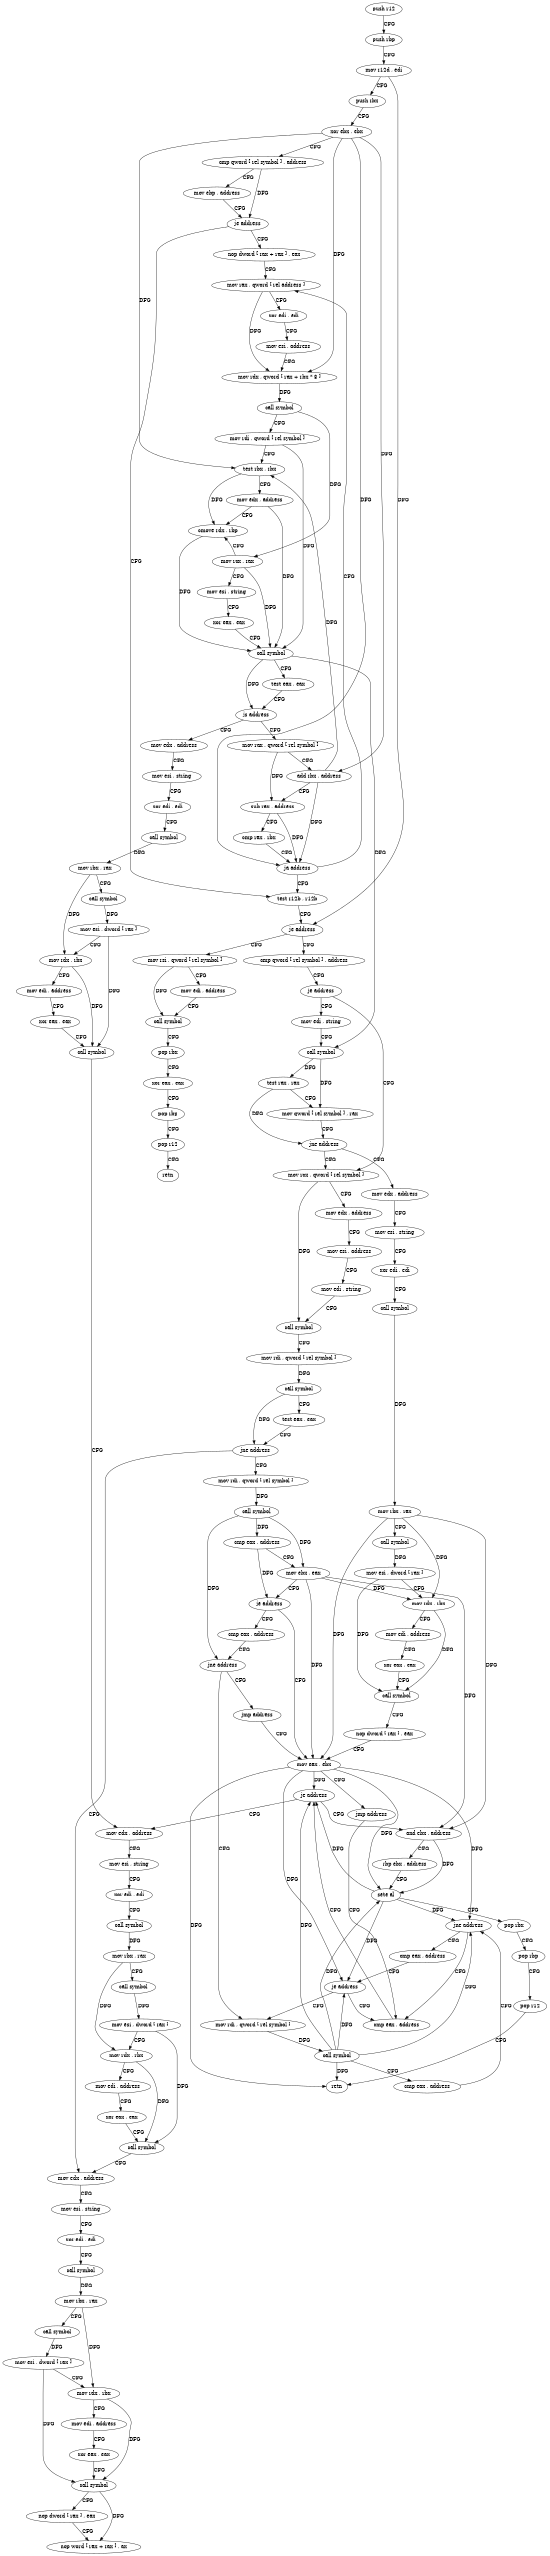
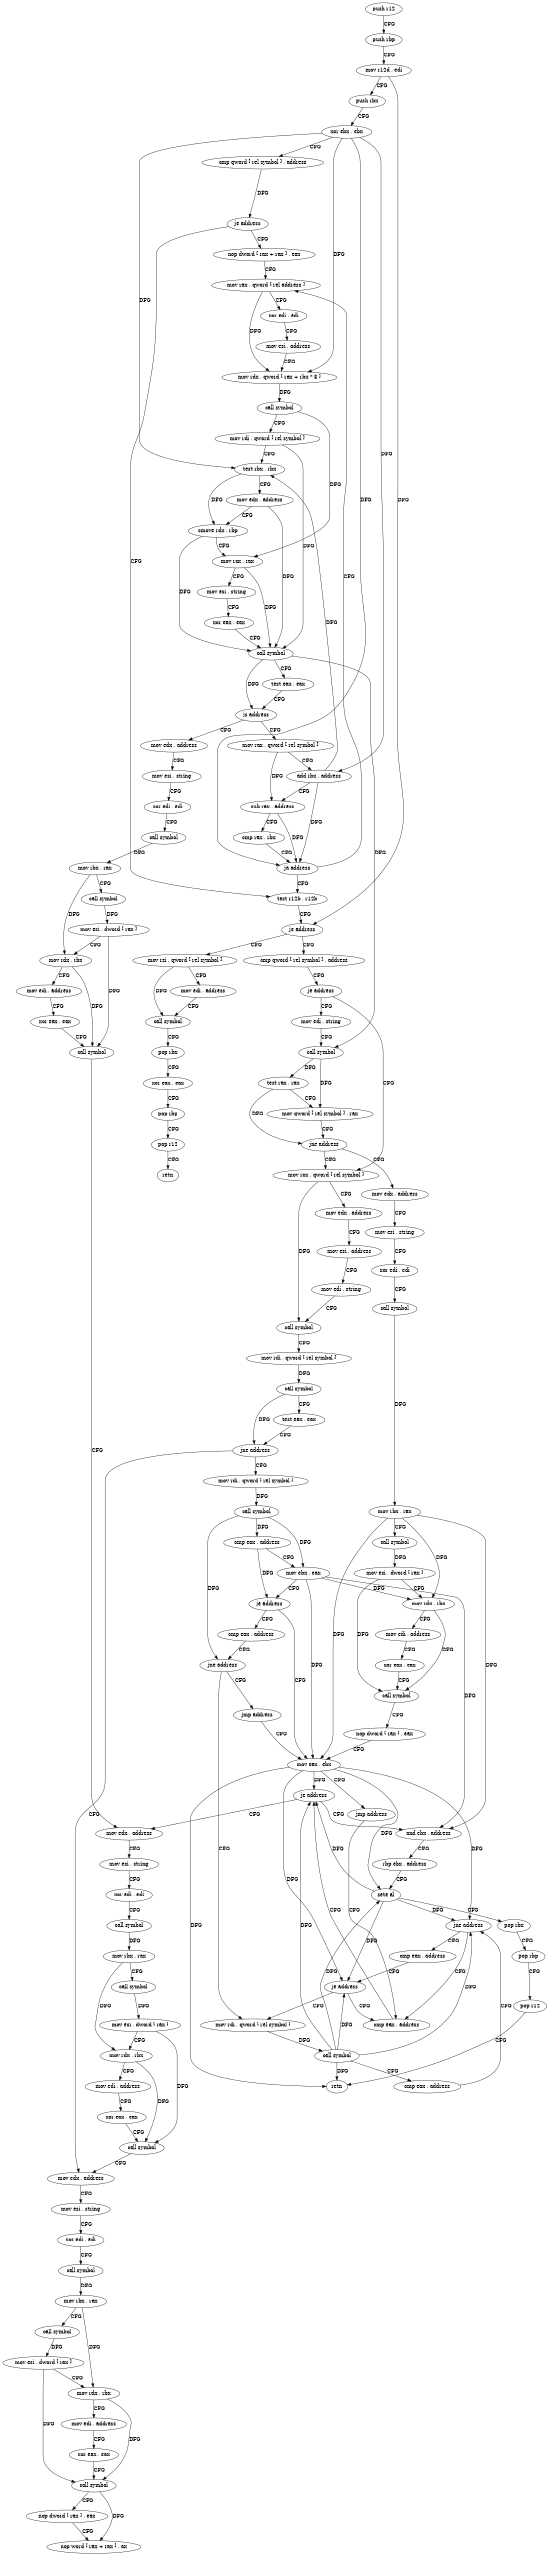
node "mov ebp , address": removed
edge "mov rcx , rax" -> "cmove rdx , rbp": reversed
edge "and ebx , address" -> "sete al": removed, label "DFG"
